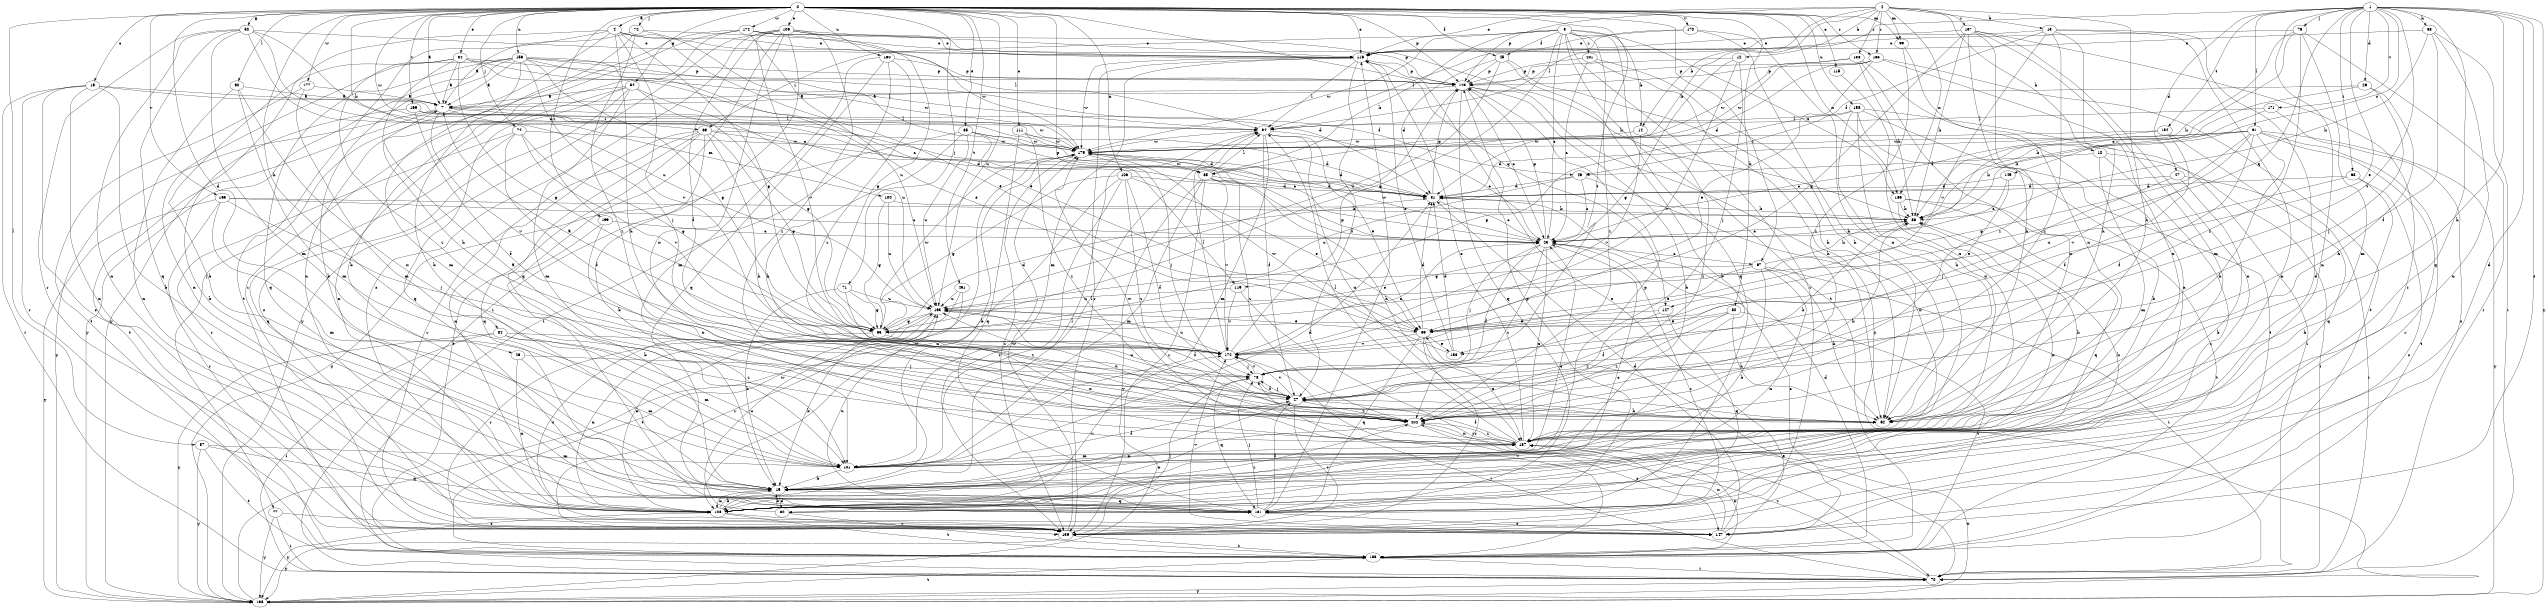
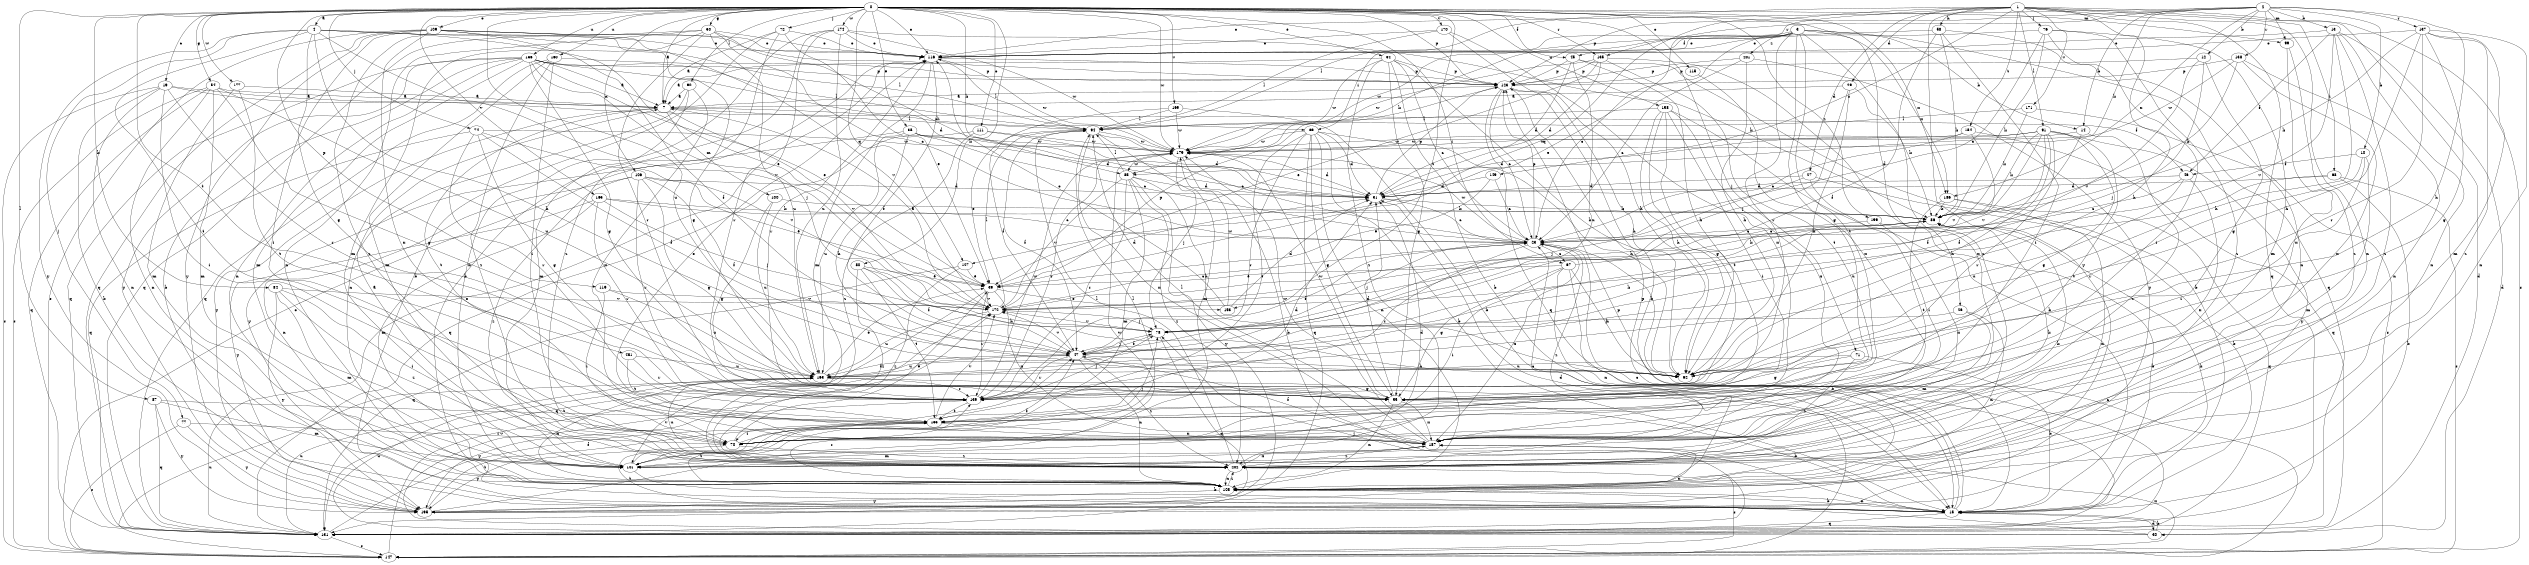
edge "116" -> "179": reversed
edge "67" -> "119": now "67" -> "55"
edge "1" -> "153": removed, label "t"
edge "108" -> "94": now "202" -> "94"
